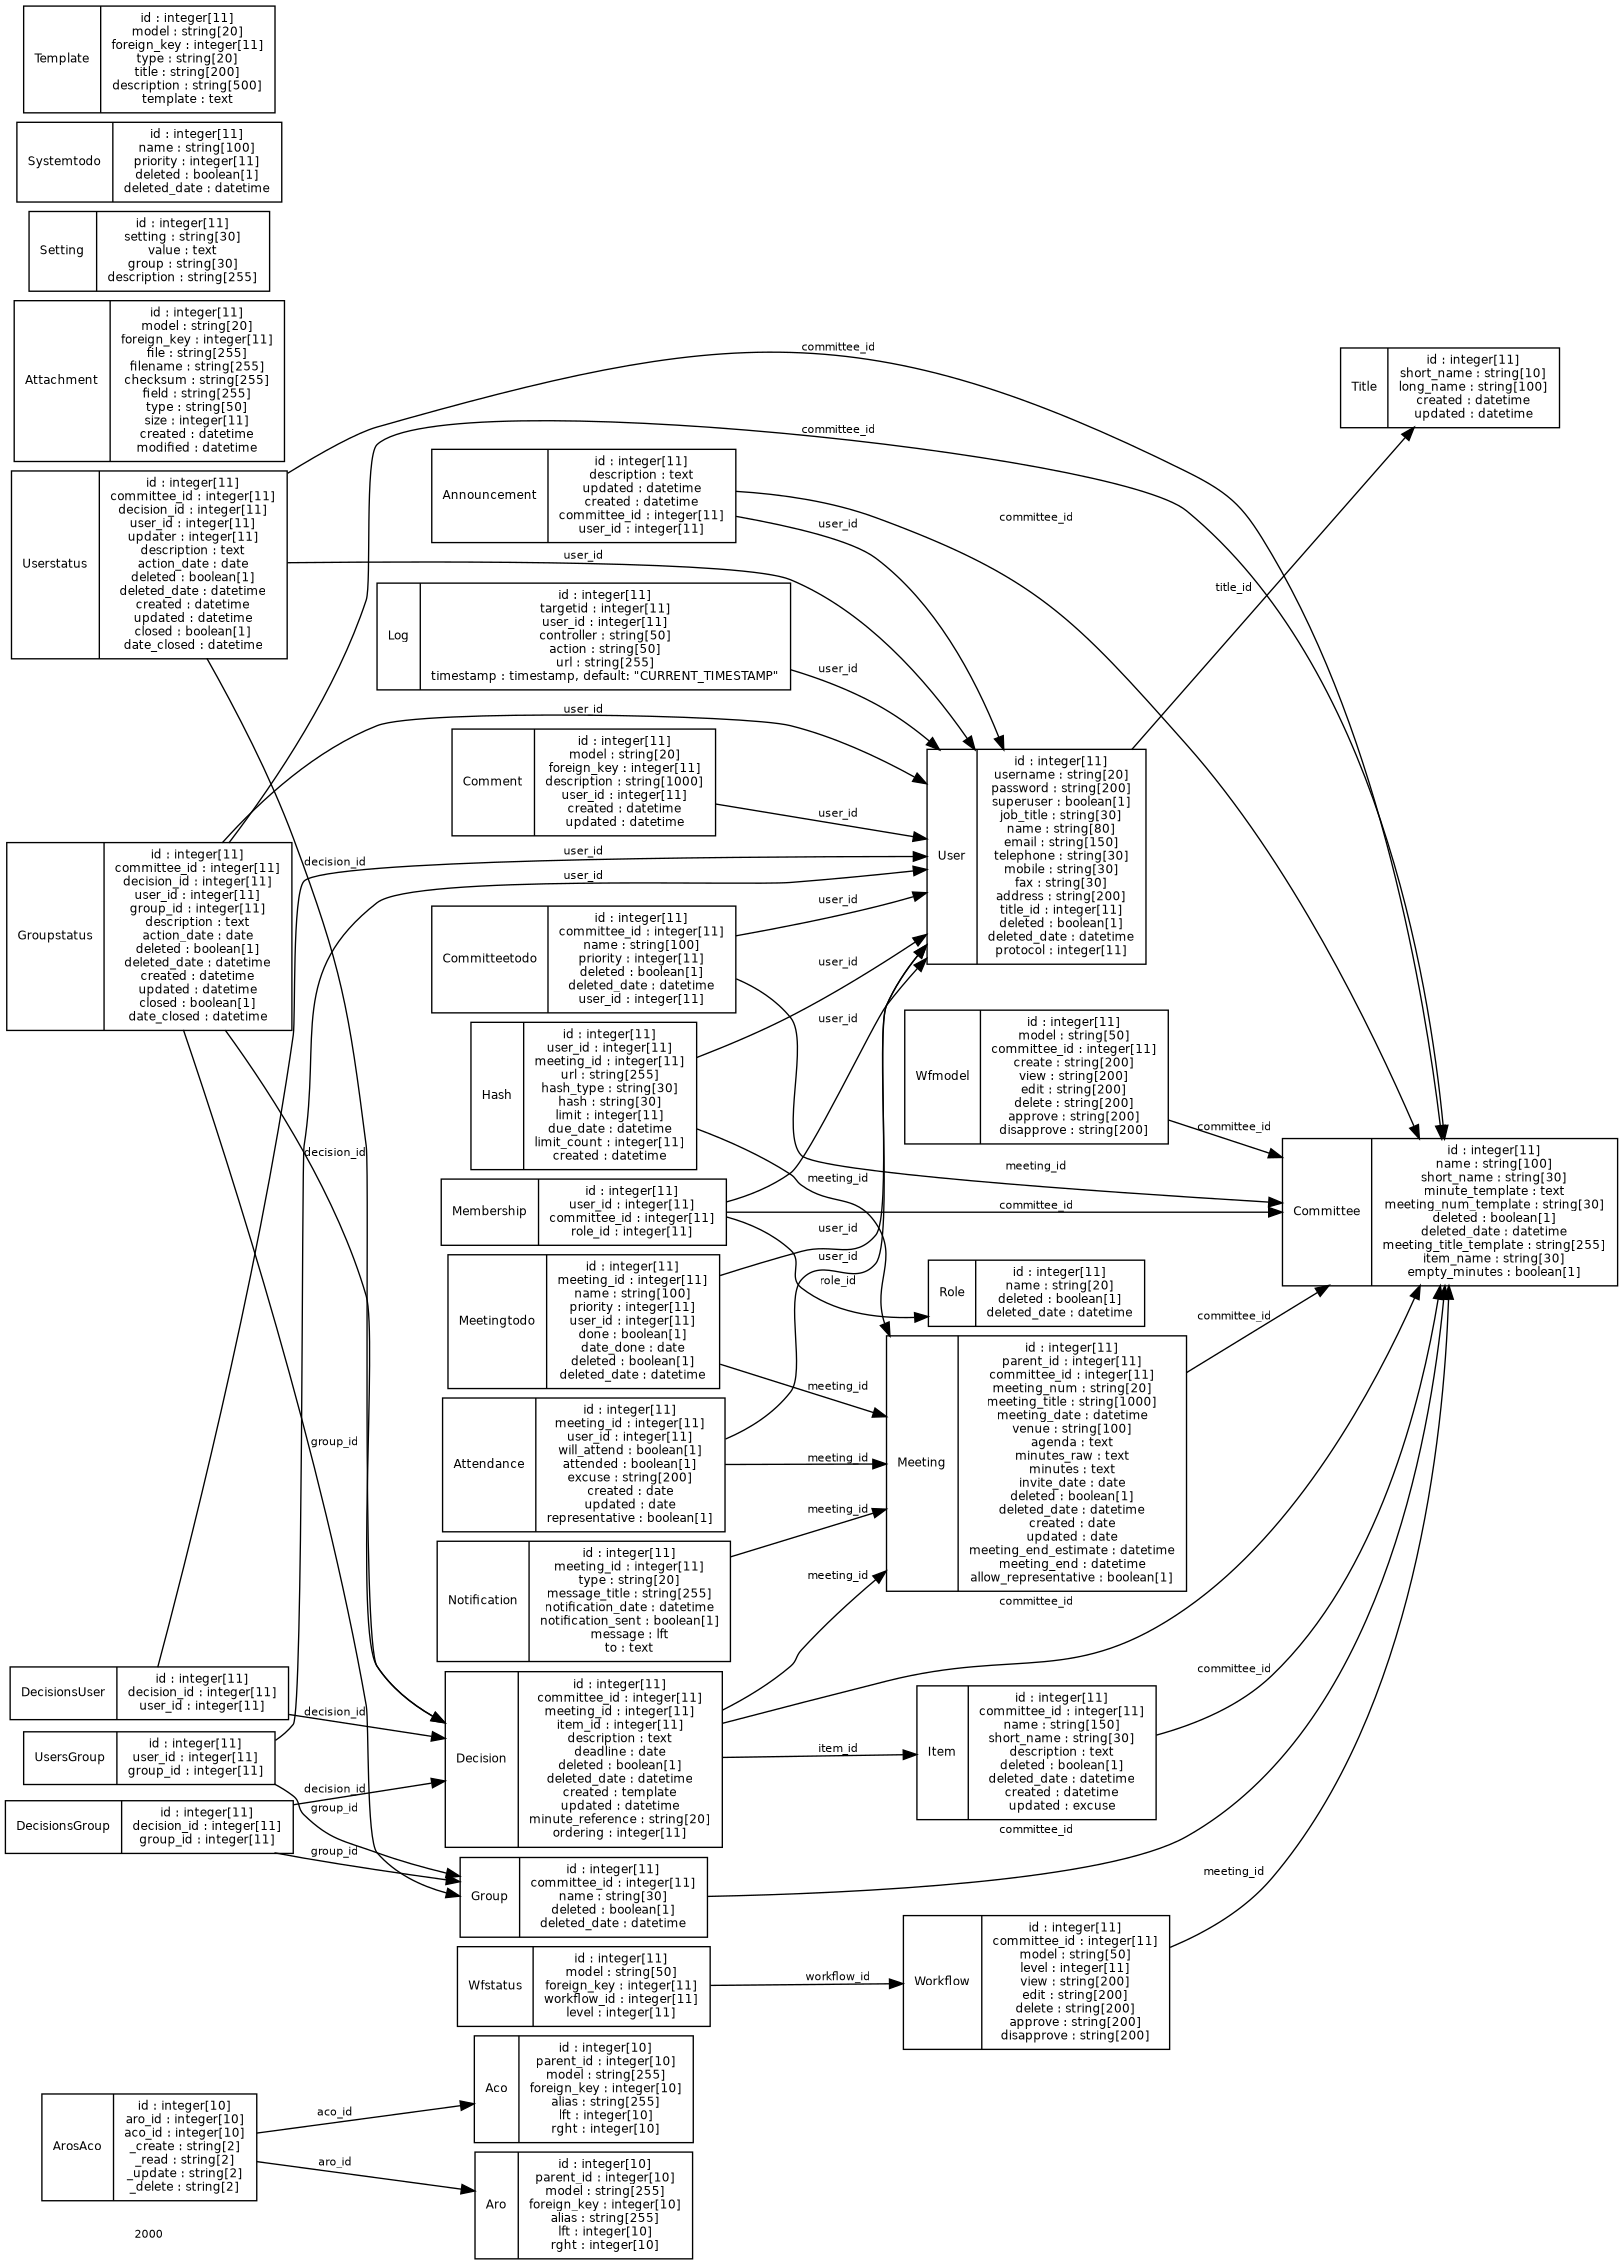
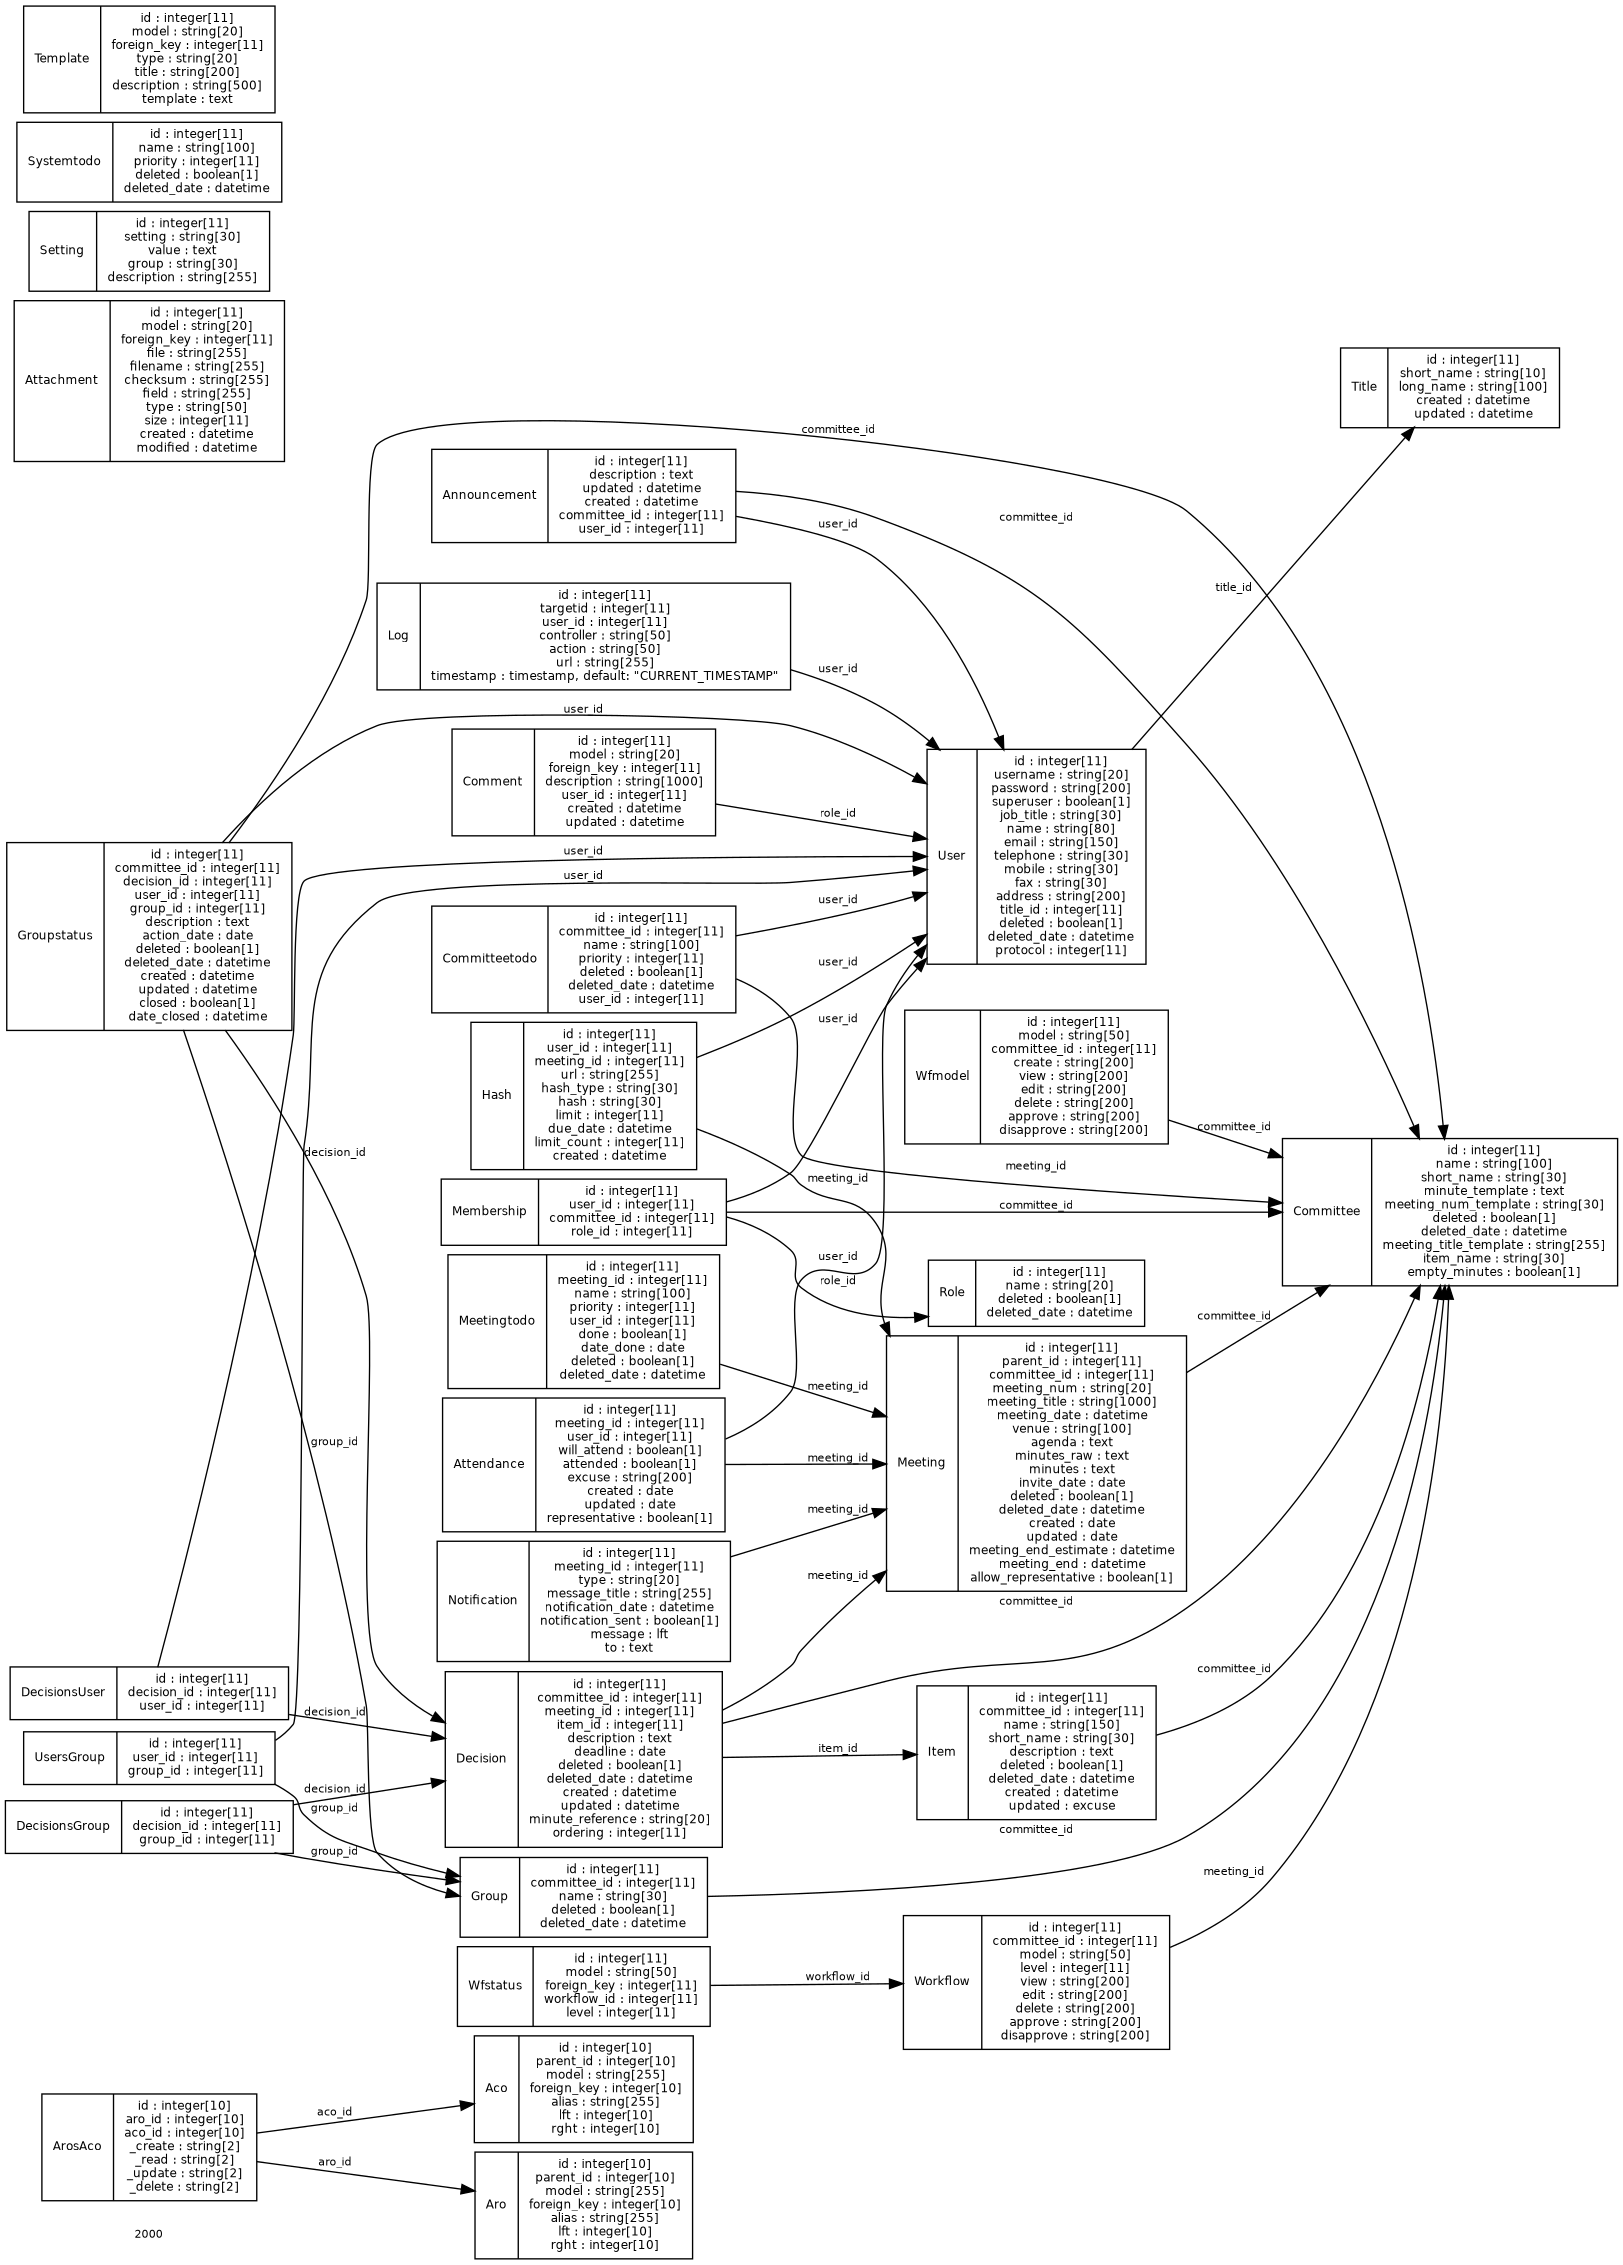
node "Userstatus": removed
edge "Comment" -> "User": label "user_id" -> "role_id"
edge "Meetingtodo" -> "User": removed, label "user_id"
node "Decision": text "created : template" -> "created : datetime"
